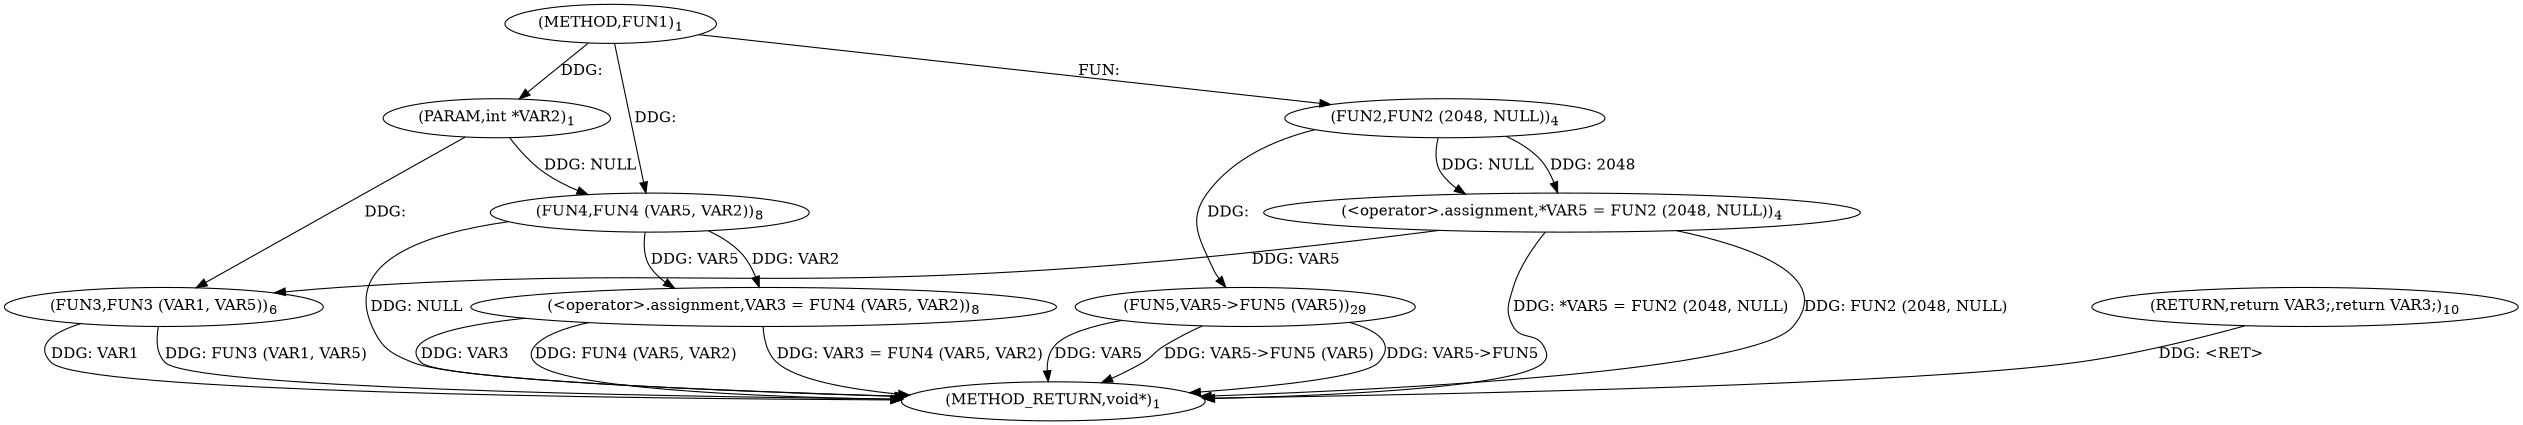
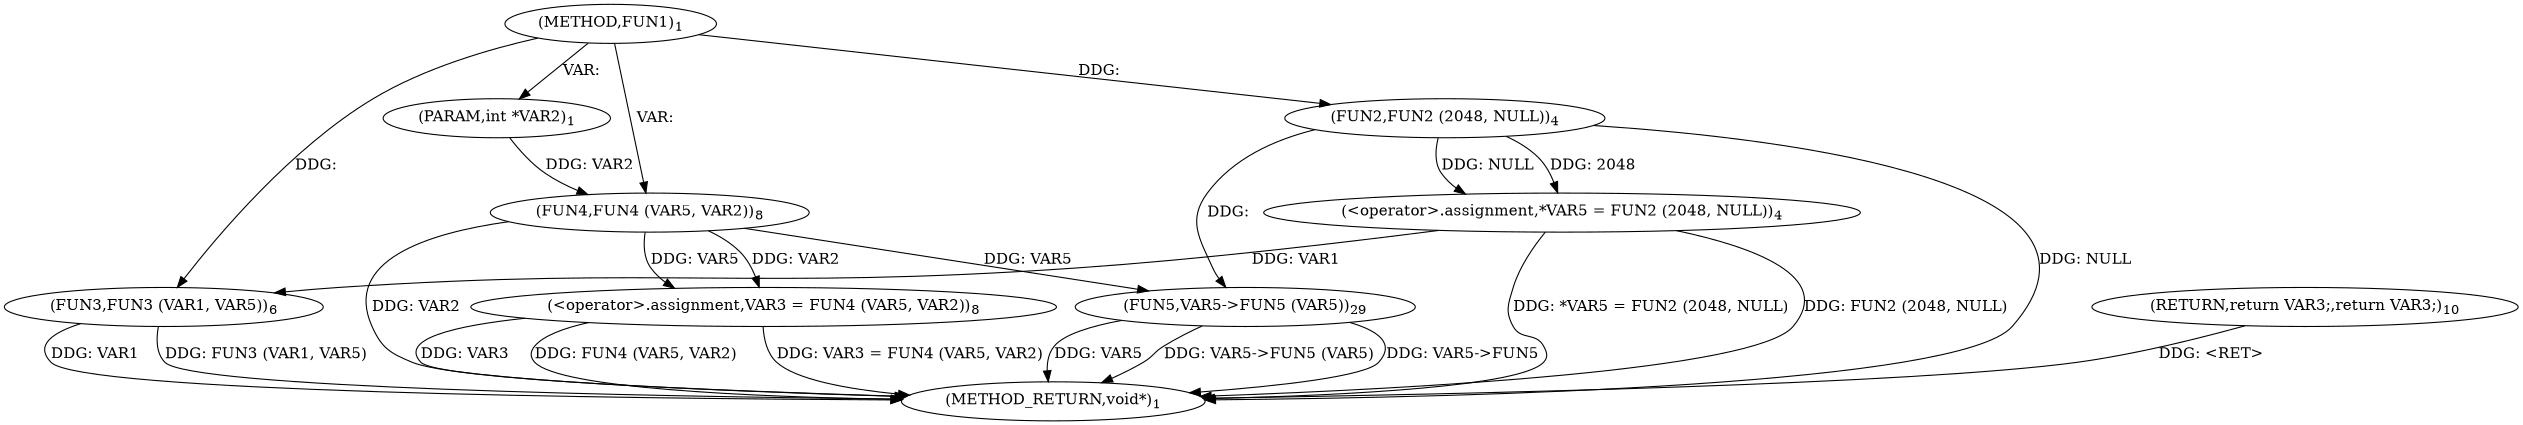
edge "(METHOD,FUN1)" -> "(PARAM,int *VAR2)": label "DDG: " -> "VAR: "
edge "(METHOD,FUN1)" -> "(FUN2,FUN2 (2048, NULL))": label "FUN: " -> "DDG: "
edge "(METHOD,FUN1)" -> "(FUN4,FUN4 (VAR5, VAR2))": label "DDG: " -> "VAR: "
edge "(PARAM,int *VAR2)" -> "(FUN4,FUN4 (VAR5, VAR2))": label "DDG: NULL" -> "DDG: VAR2"
edge "(PARAM,int *VAR2)" -> "(FUN3,FUN3 (VAR1, VAR5))": now "(METHOD,FUN1)" -> "(FUN3,FUN3 (VAR1, VAR5))"
edge "(FUN4,FUN4 (VAR5, VAR2))" -> "(FUN5,VAR5->FUN5 (VAR5))": added, label "DDG: VAR5"
edge "(<operator>.assignment,*VAR5 = FUN2 (2048, NULL))" -> "(FUN3,FUN3 (VAR1, VAR5))": label "DDG: VAR5" -> "DDG: VAR1"
edge "(FUN4,FUN4 (VAR5, VAR2))" -> "(METHOD_RETURN,void*)": label "DDG: NULL" -> "DDG: VAR2"
edge "(FUN2,FUN2 (2048, NULL))" -> "(METHOD_RETURN,void*)": added, label "DDG: NULL"
